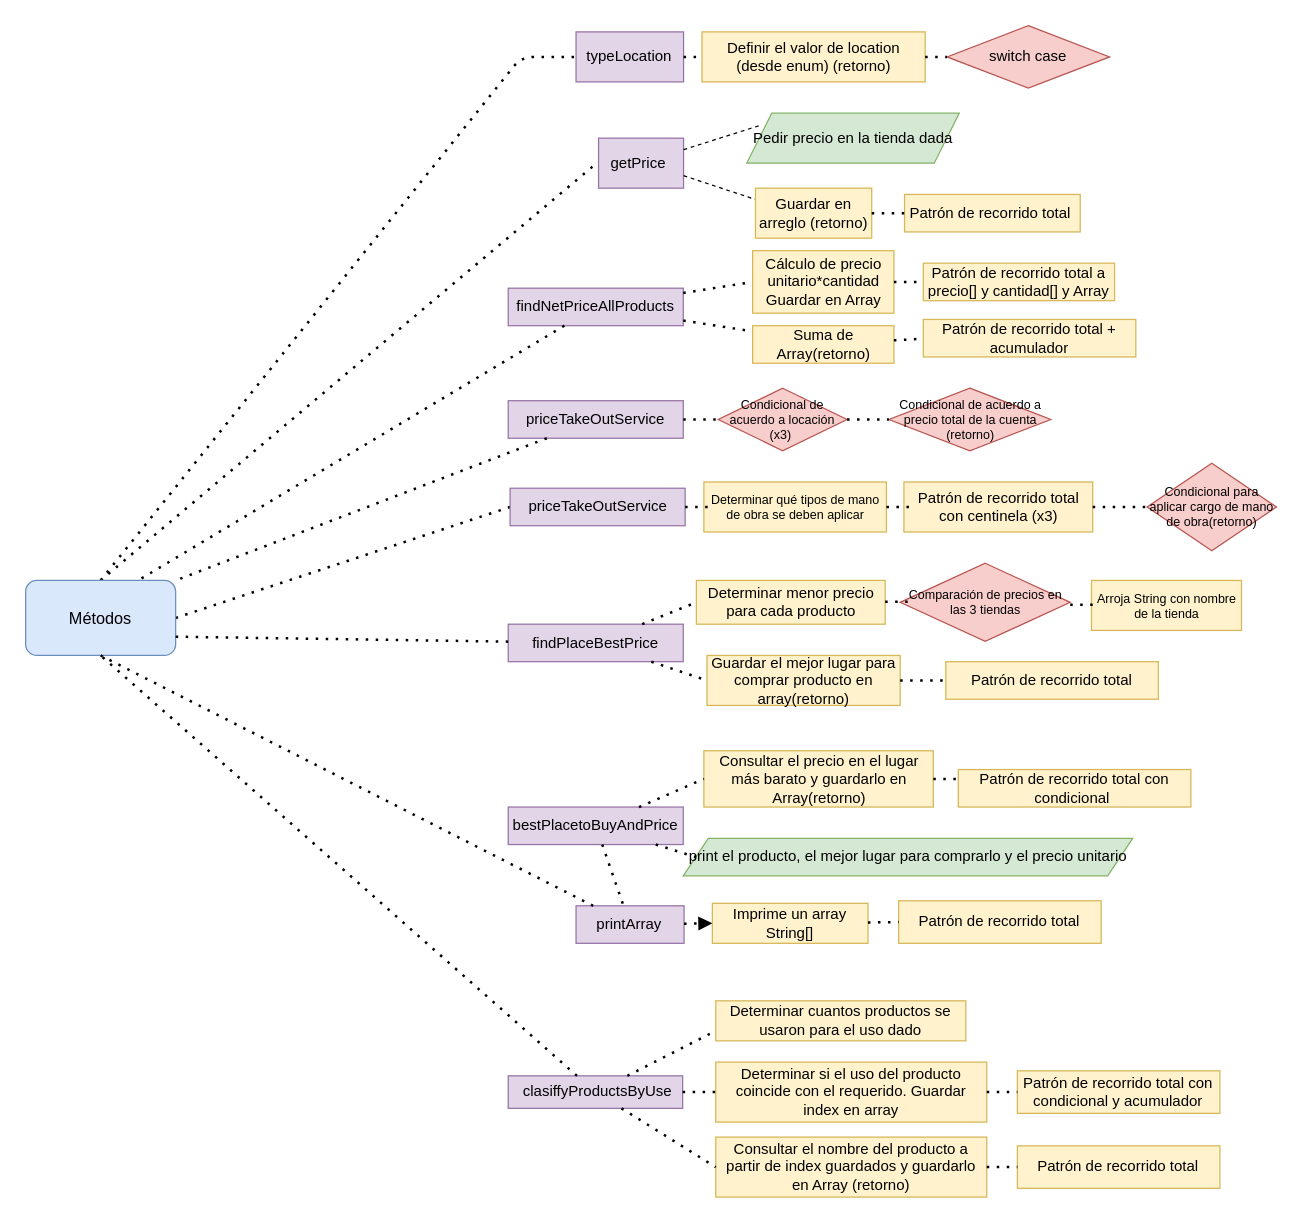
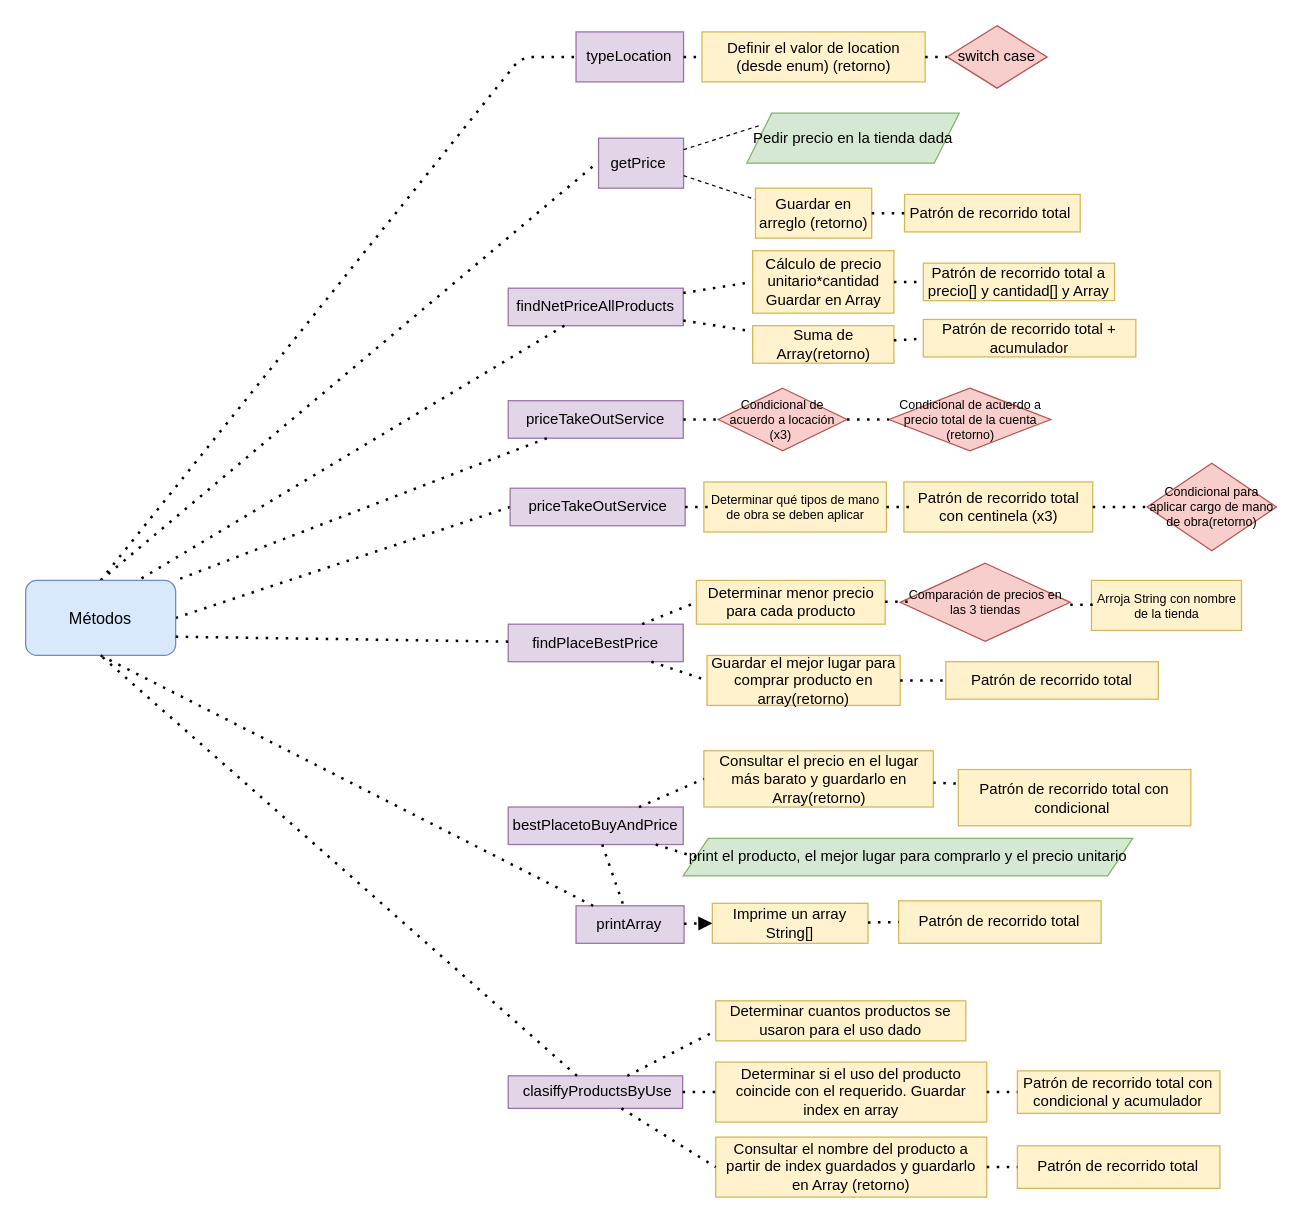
node "switch case": size 163x63 -> 100x63
node "Patrón de recorrido total con condicional": size 233x38 -> 233x56
